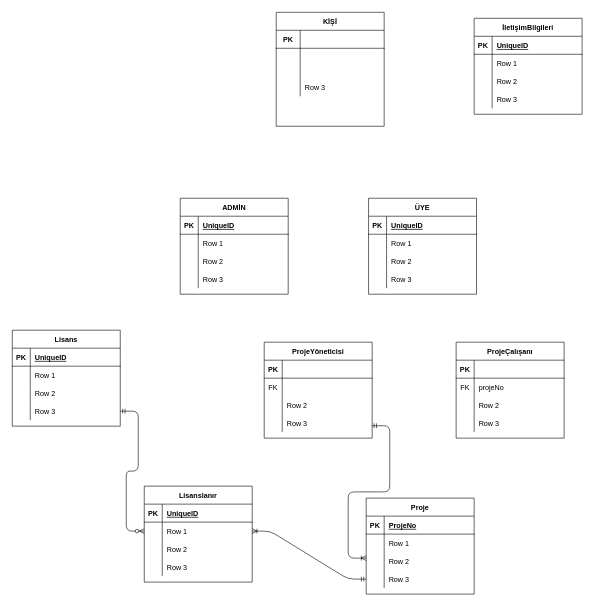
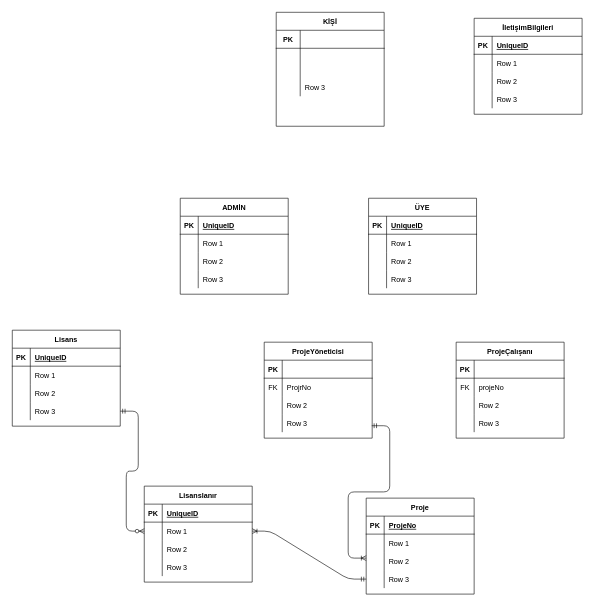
node "ProjrNo": added
